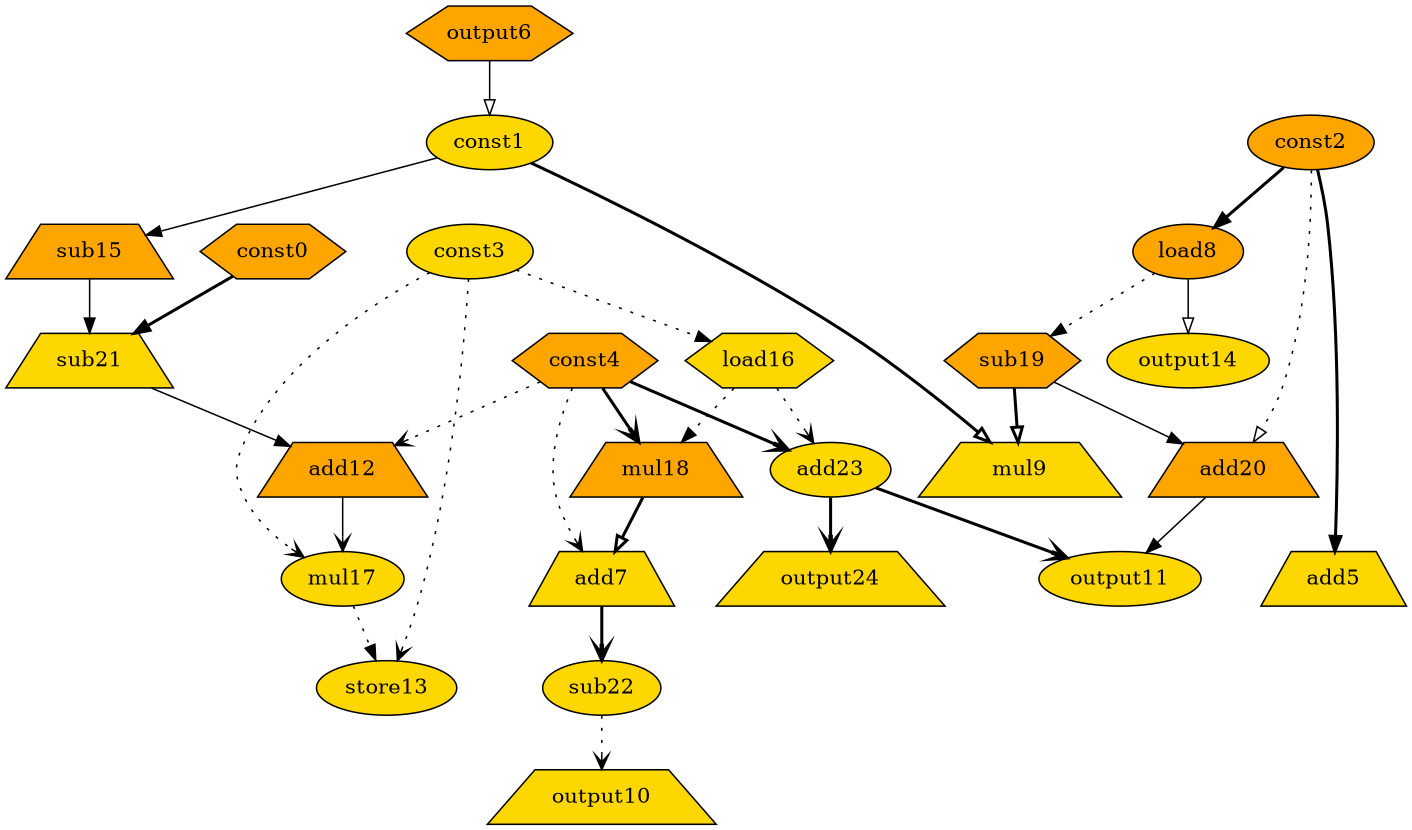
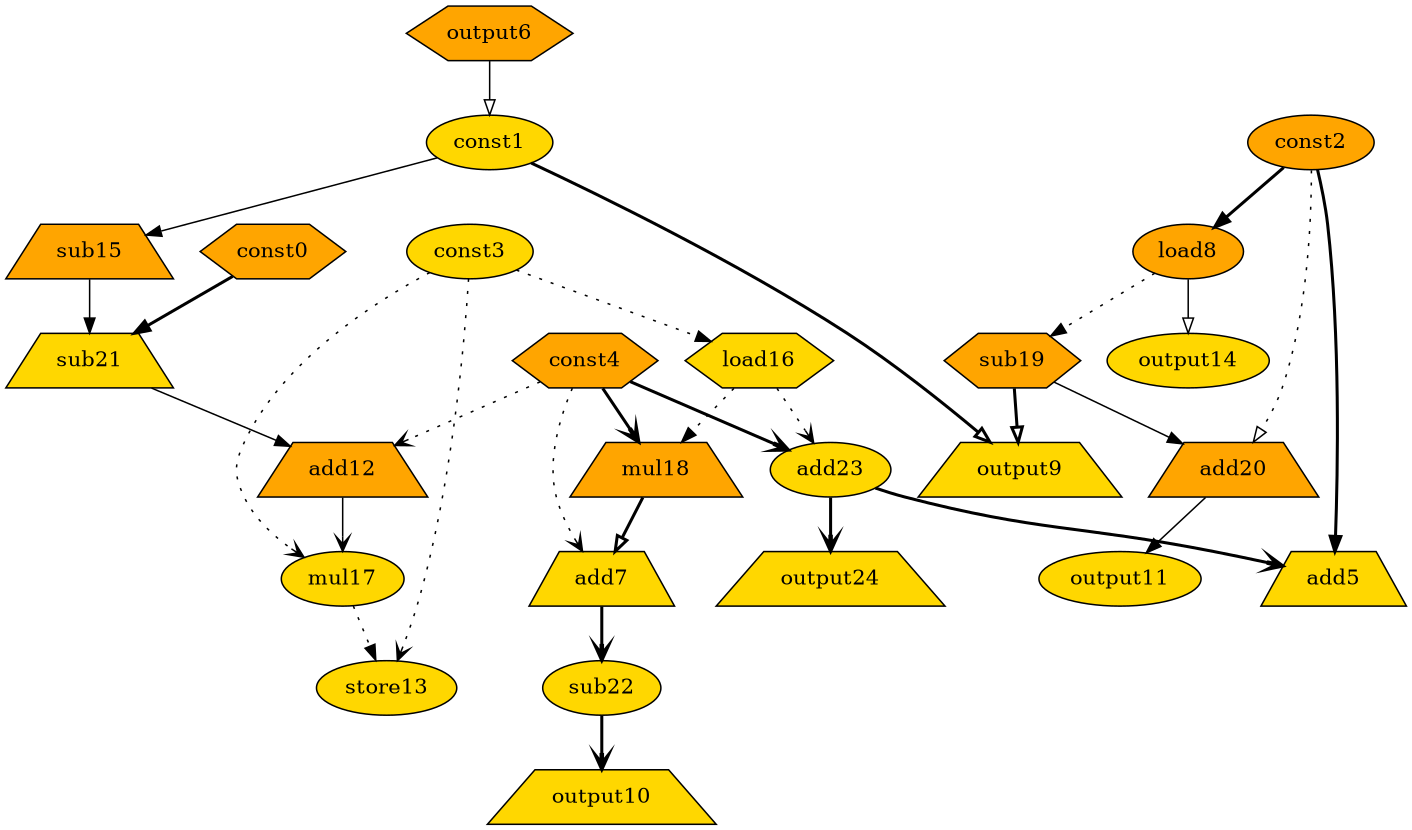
node "mul9": label "mul9" -> "output9"
edge "add23" -> "output11": now "add23" -> "add5"
edge "sub22" -> "output10": style dotted -> bold
